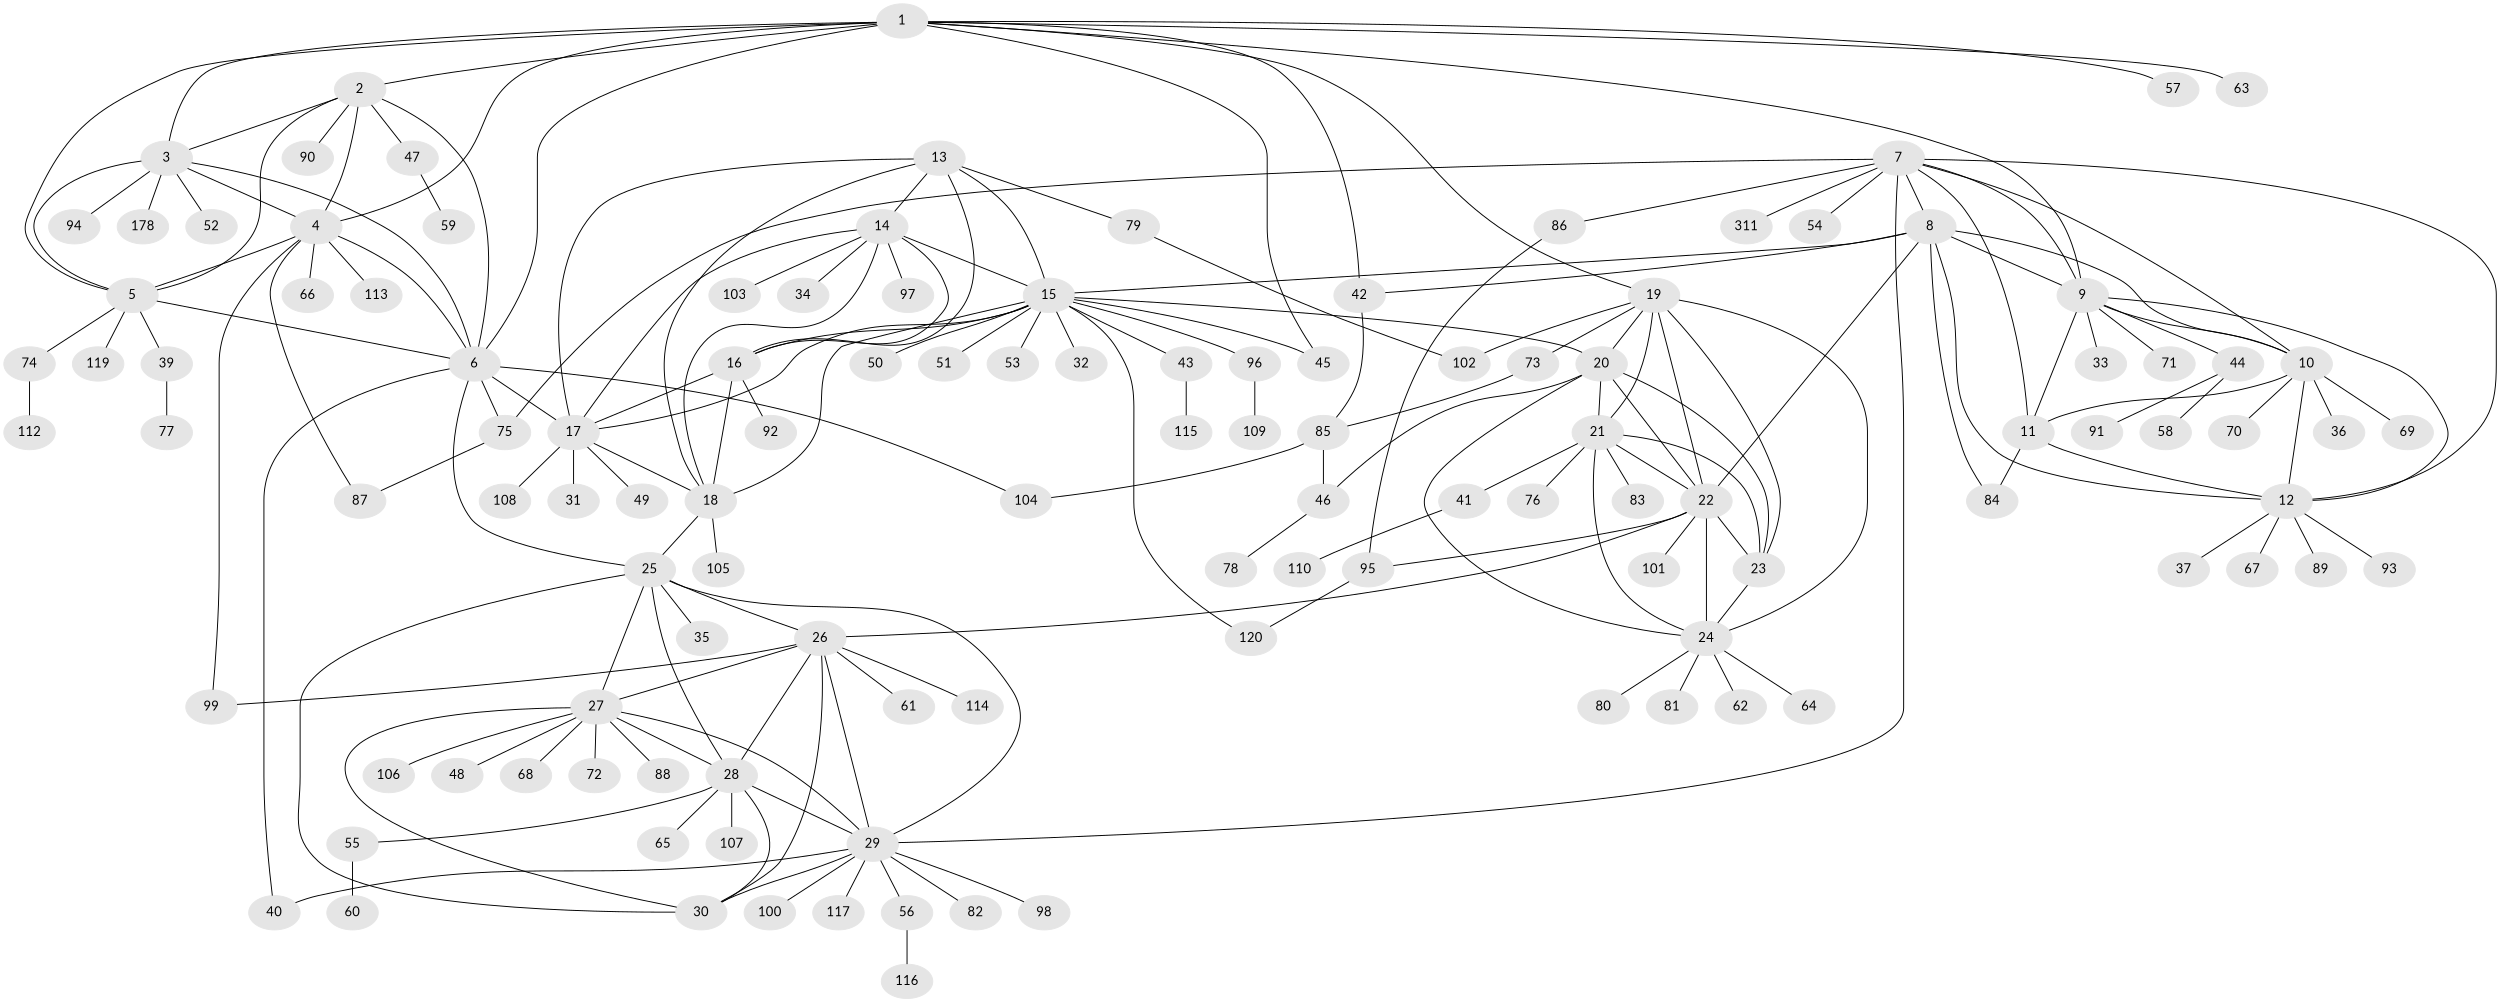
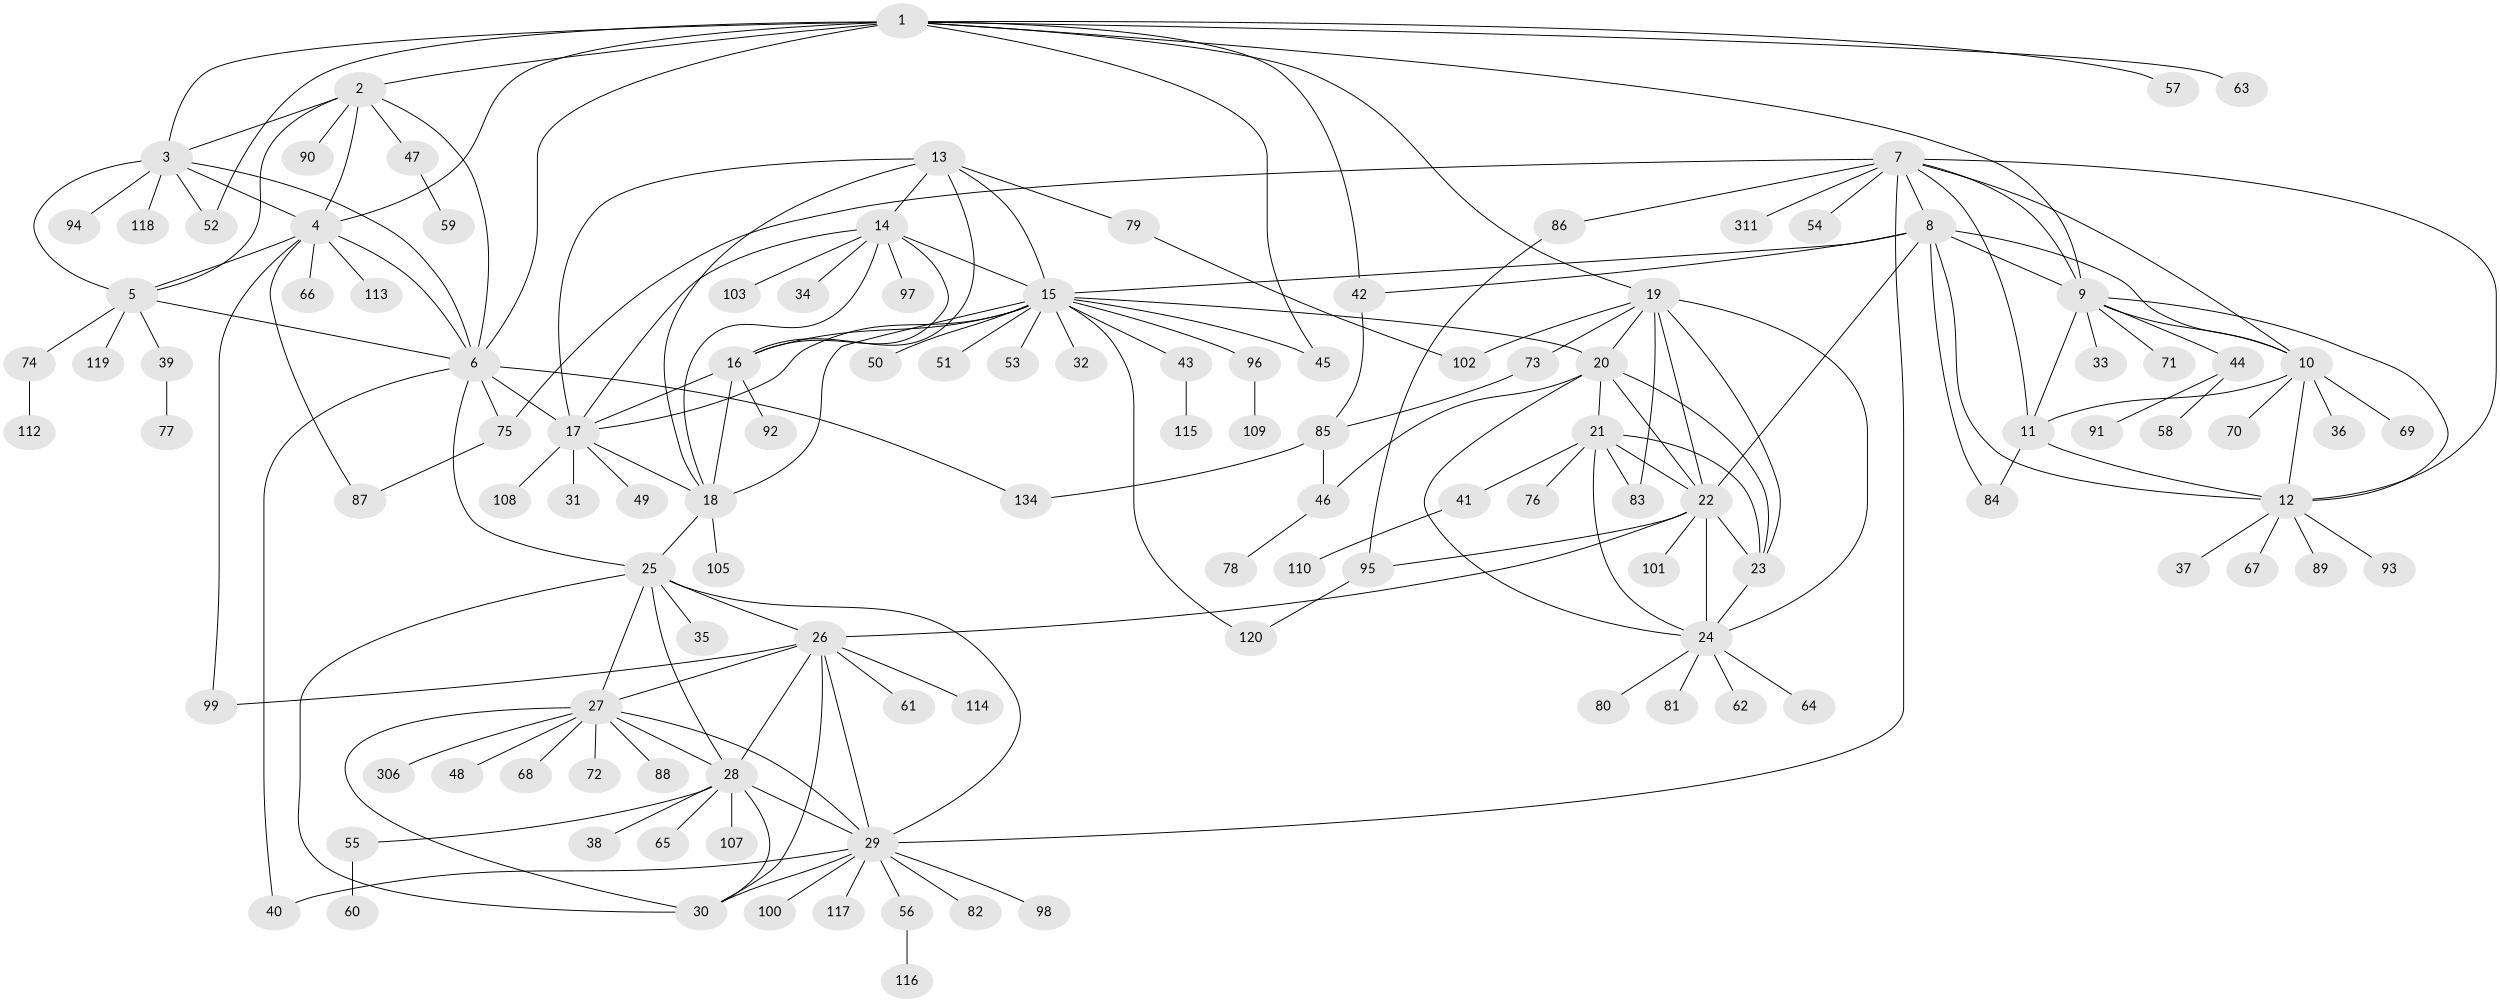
edge "1" -- "5": now "1" -- "52"
node "178": label "178" -> "118"
edge "19" -- "21": now "19" -- "83"
node "104": label "104" -> "134"
node "106": label "106" -> "306"
node "38": added
